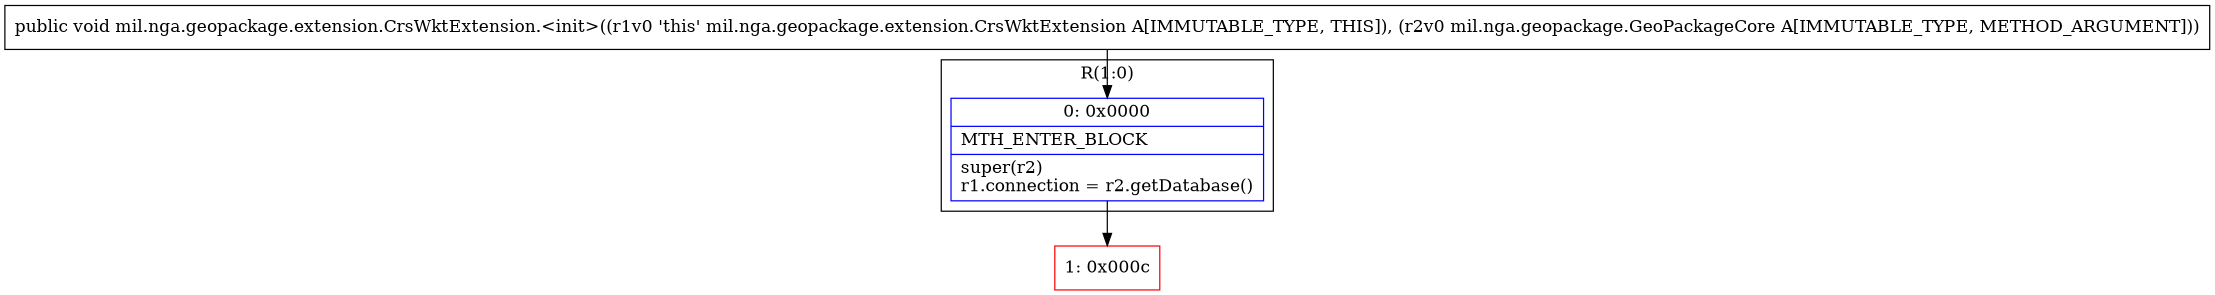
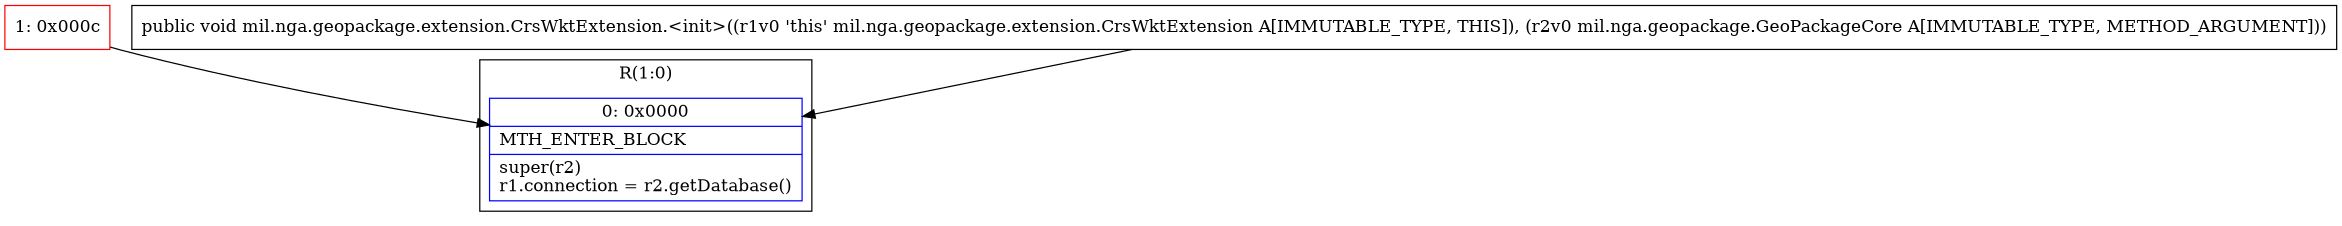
edge "0: 0x0000" -> "1: 0x000c": reversed
